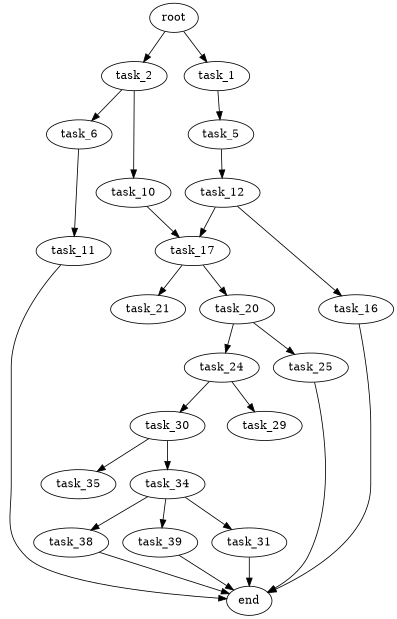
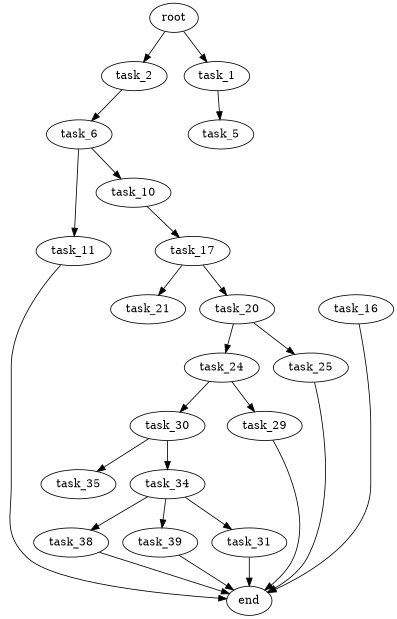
edge "task_2" -> "task_10": now "task_6" -> "task_10"
node "task_12": removed
edge "task_29" -> "end": added
